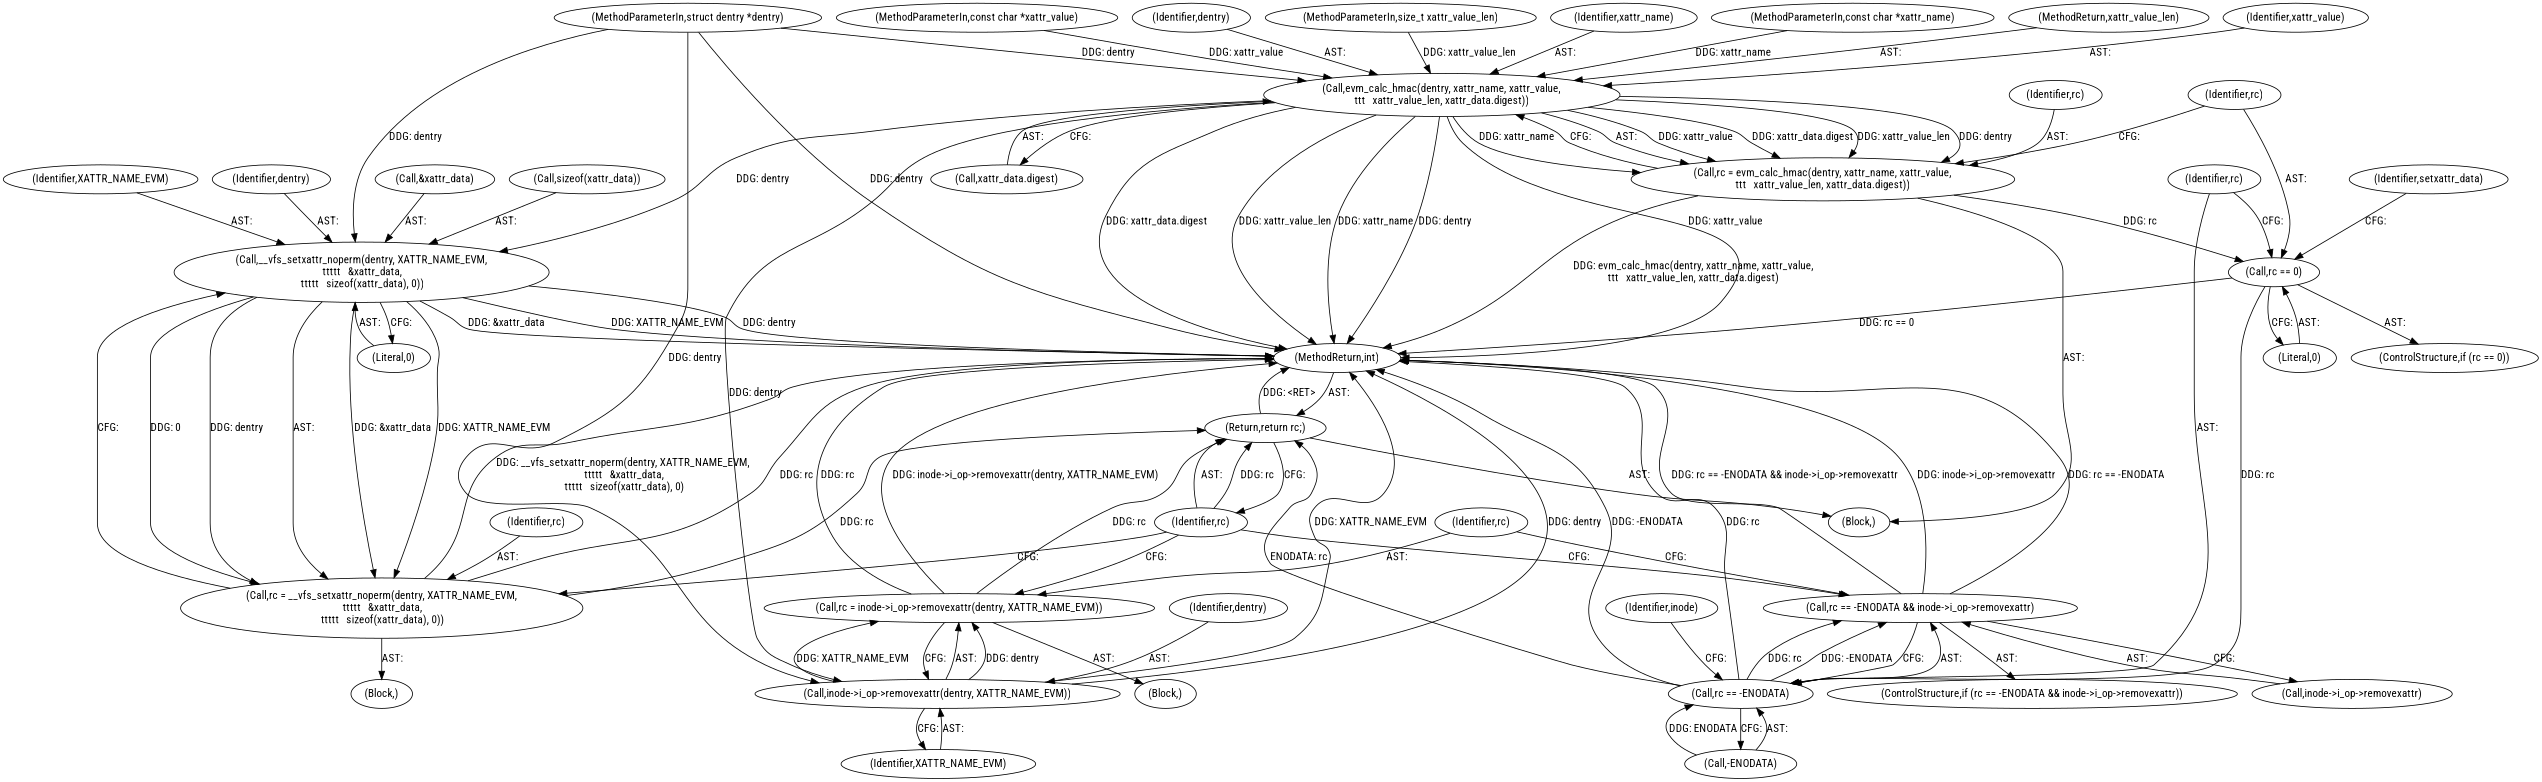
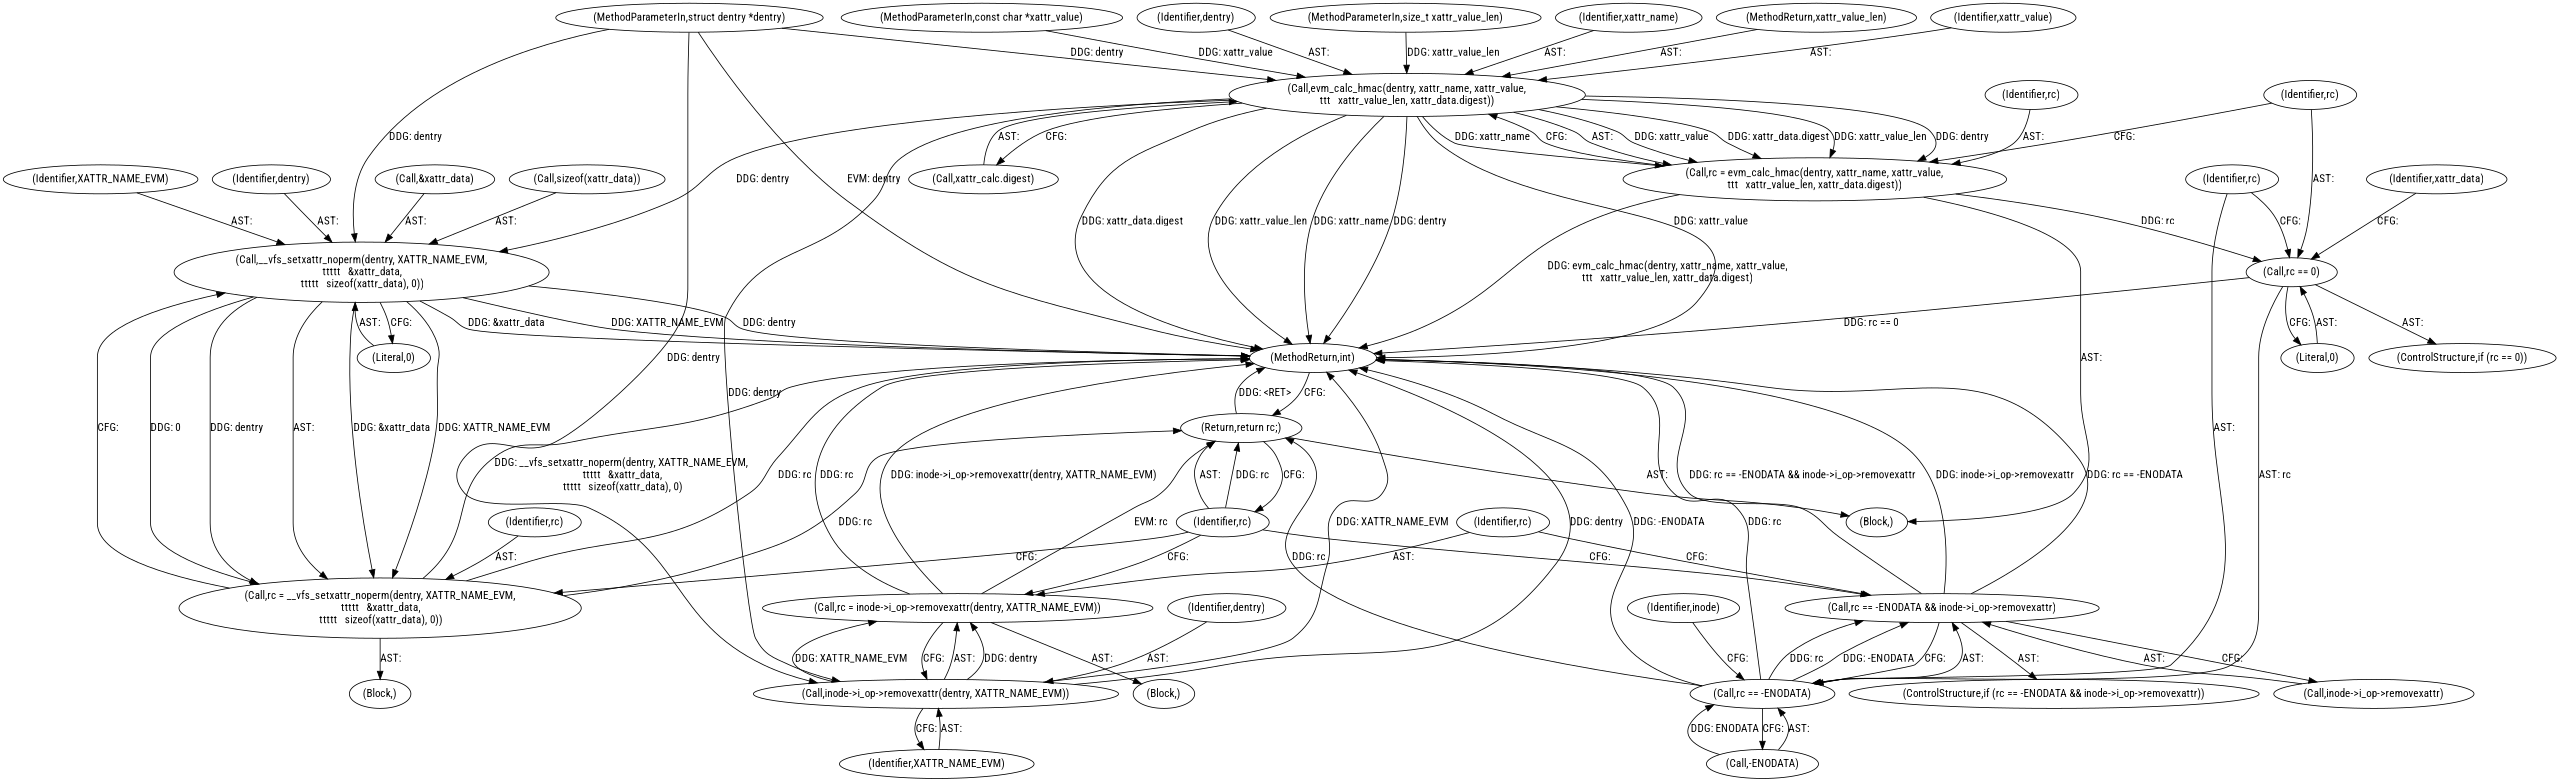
node "(MethodParameterIn,const char *xattr_name)": removed
edge "(MethodParameterIn,struct dentry *dentry)" -> "(MethodReturn,int)": label "DDG: dentry" -> "EVM: dentry"
node "(Call,xattr_data.digest)": label "(Call,xattr_data.digest)" -> "(Call,xattr_calc.digest)"
node "(Identifier,setxattr_data)": label "(Identifier,setxattr_data)" -> "(Identifier,xattr_data)"
edge "(MethodReturn,int)" -> "(Return,return rc;)": label "AST: " -> "CFG: "
edge "(Call,rc == 0)" -> "(Call,rc == -ENODATA)": label "DDG: rc" -> "AST: rc"
edge "(Call,rc = inode->i_op->removexattr(dentry, XATTR_NAME_EVM))" -> "(Return,return rc;)": label "DDG: rc" -> "EVM: rc"
edge "(Call,rc == -ENODATA)" -> "(Return,return rc;)": label "ENODATA: rc" -> "DDG: rc"
